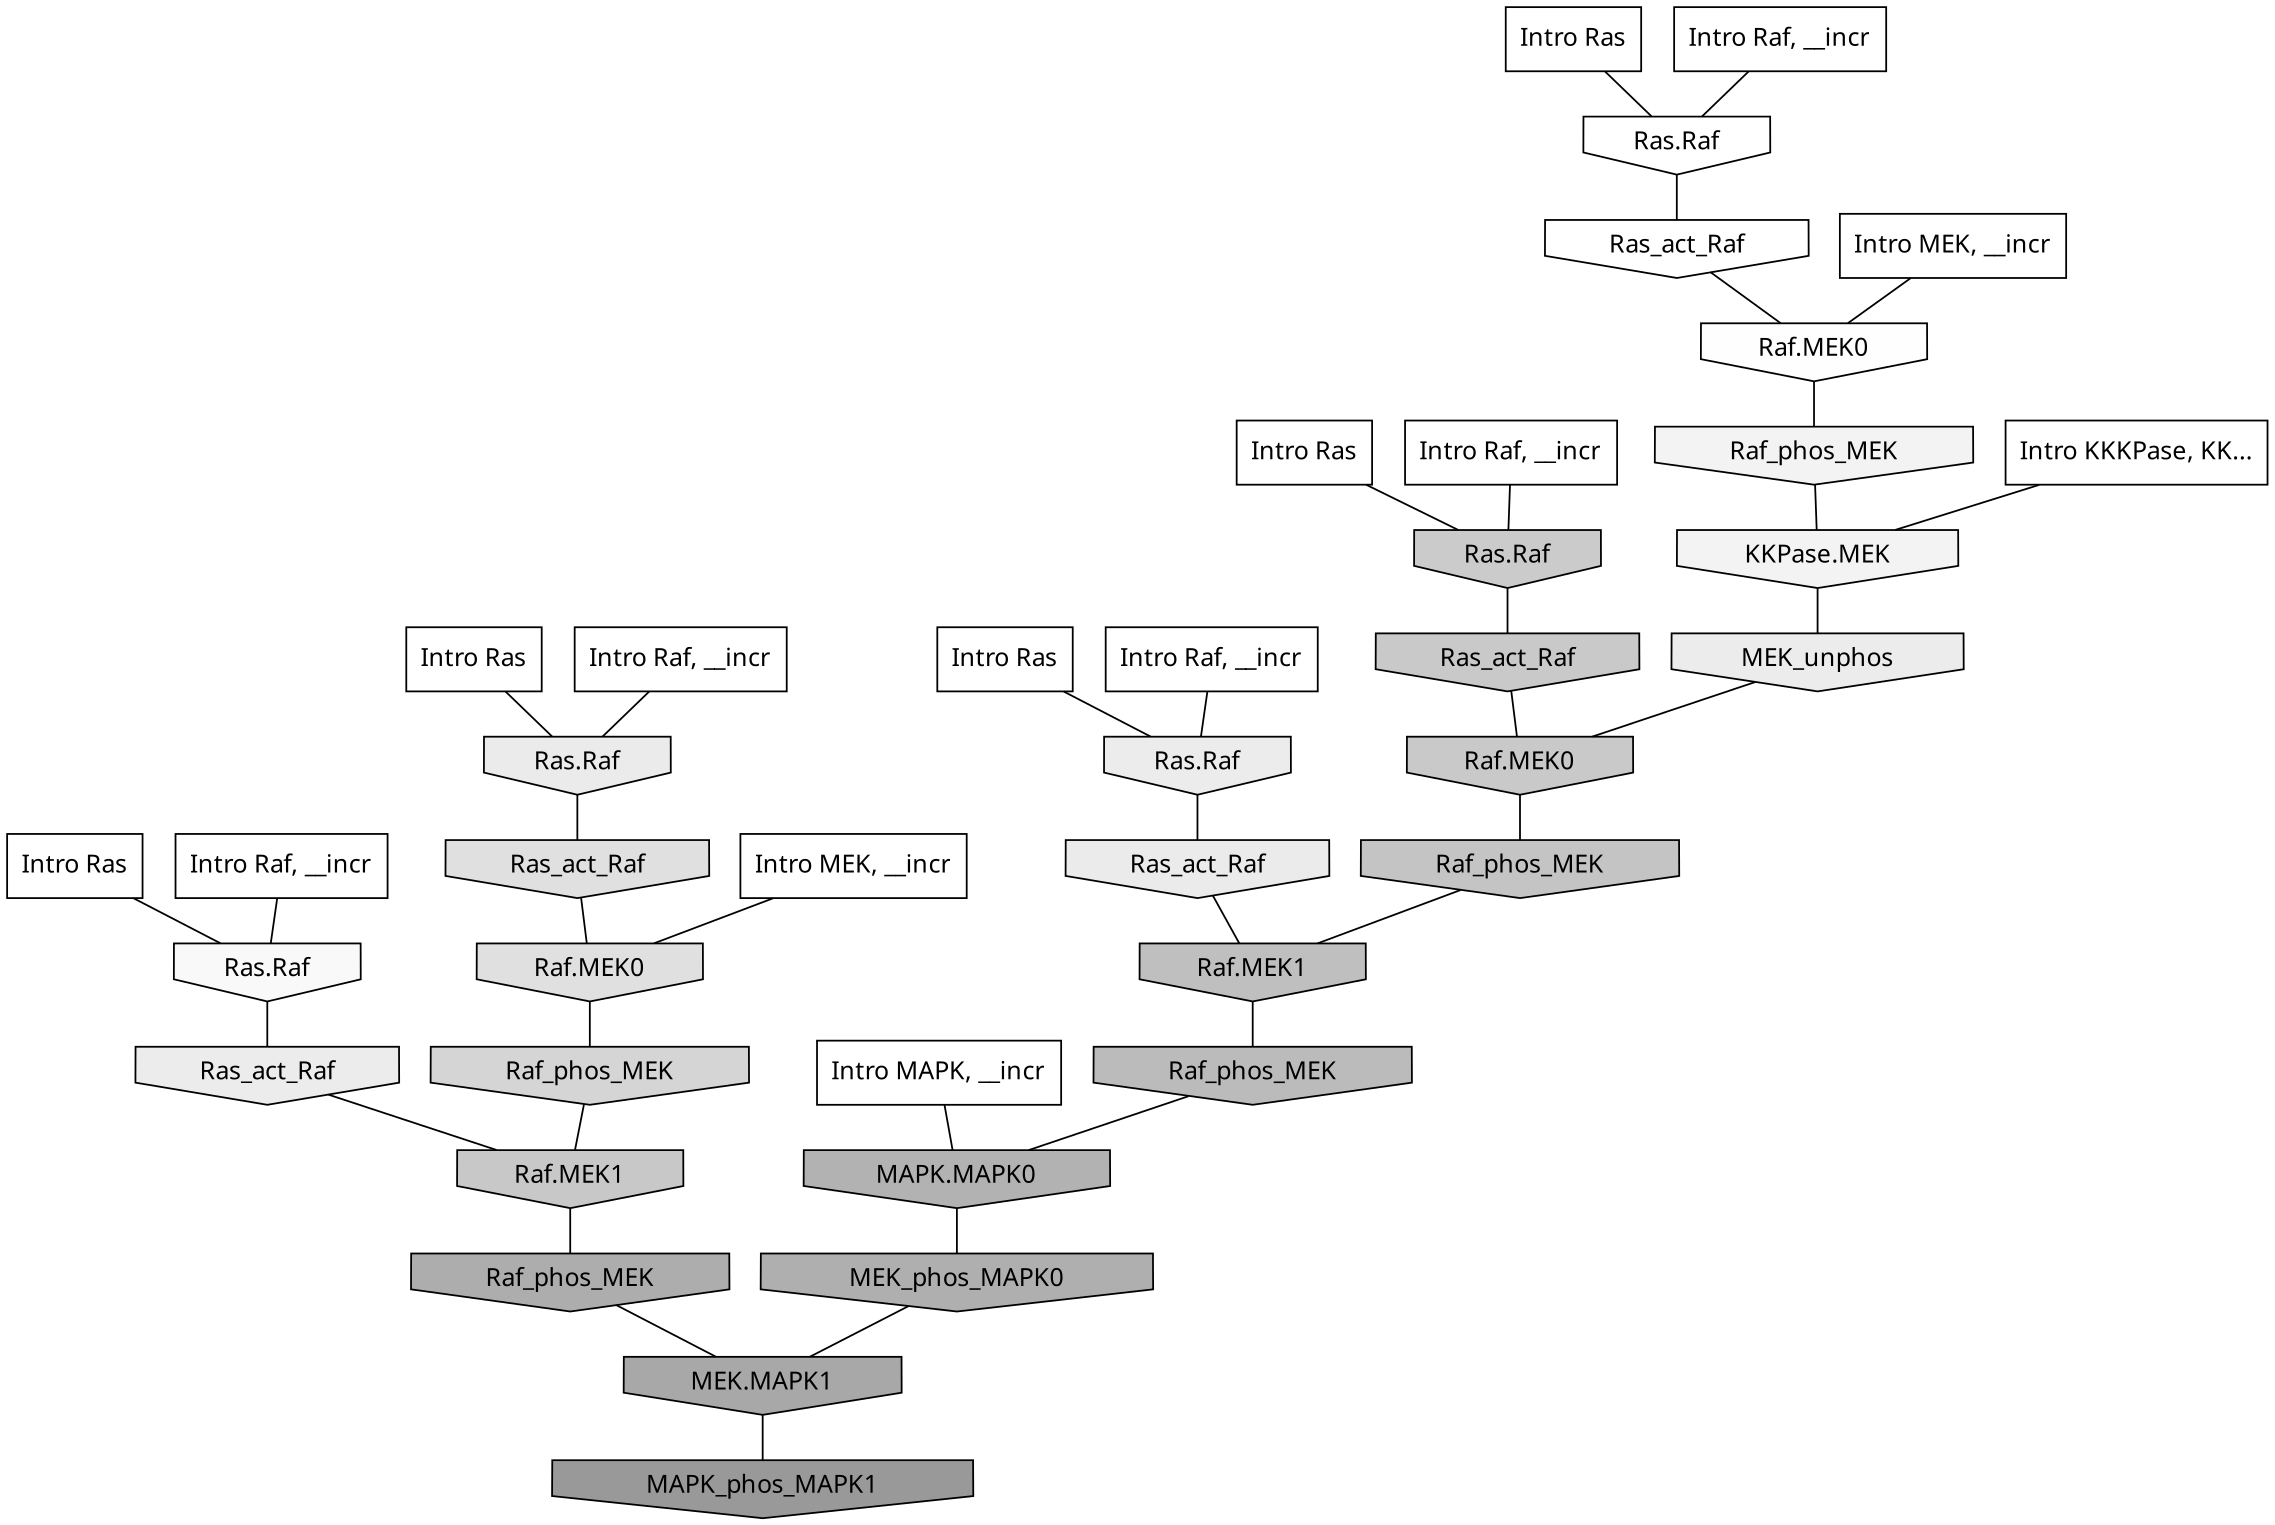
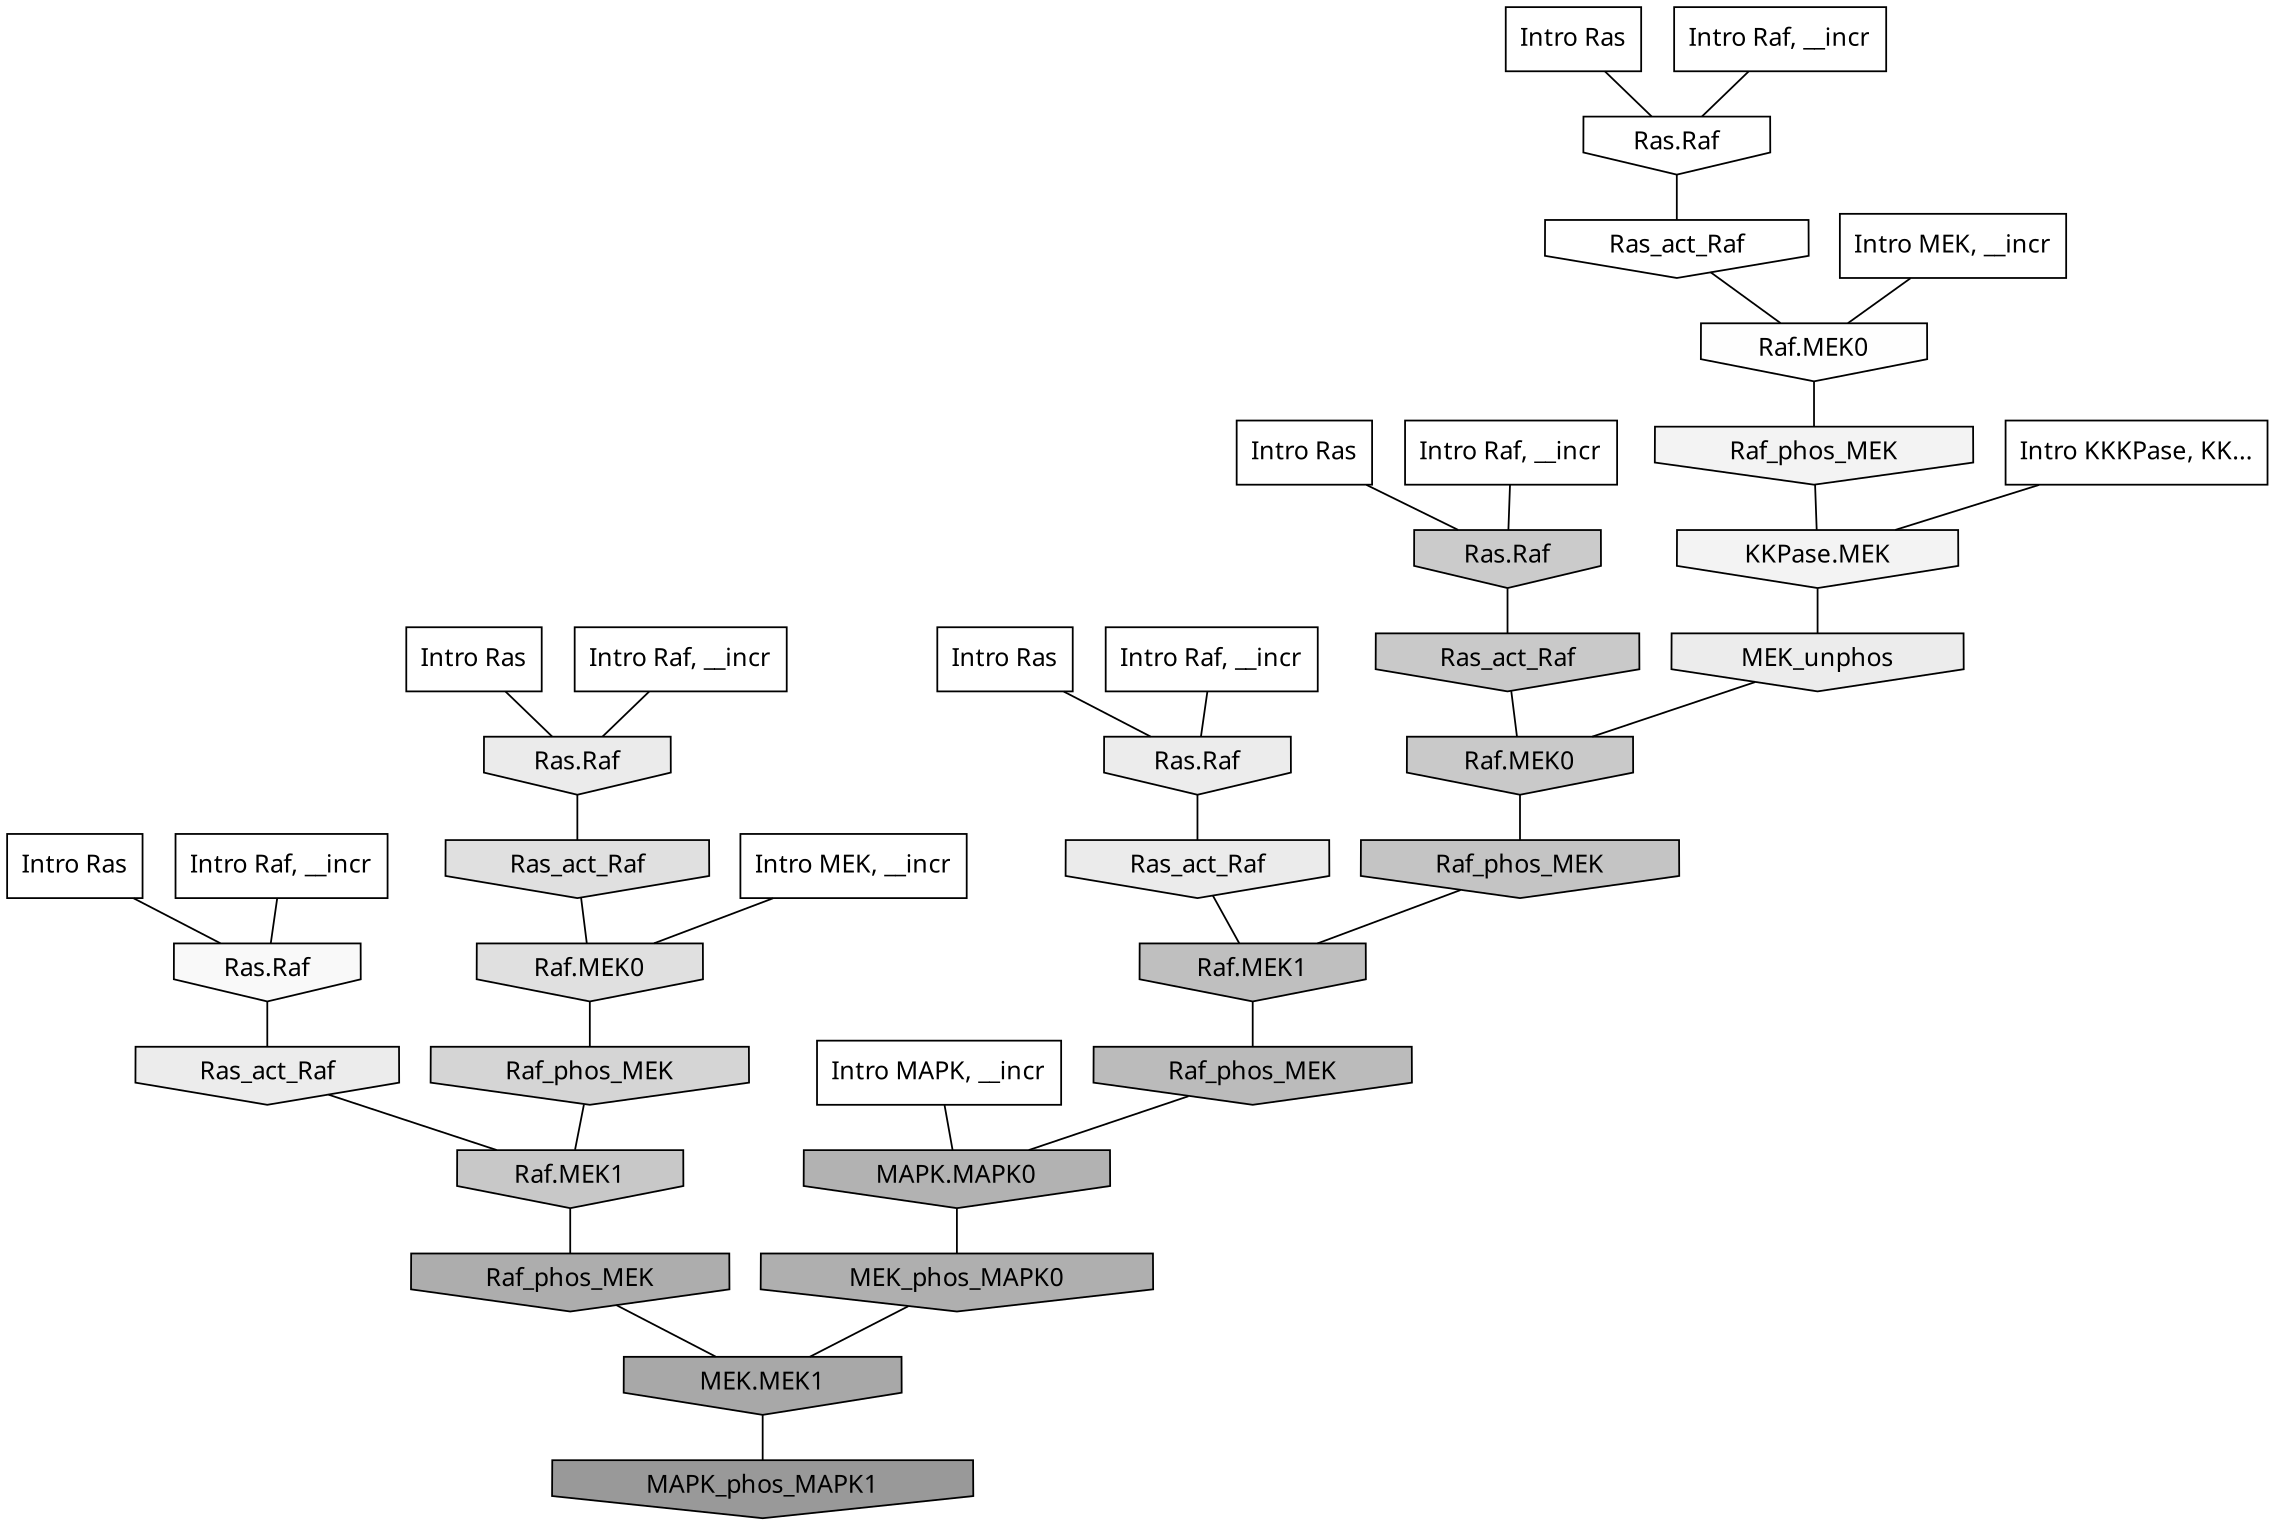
node "MEK.MAPK1": label "MEK.MAPK1" -> "MEK.MEK1"
